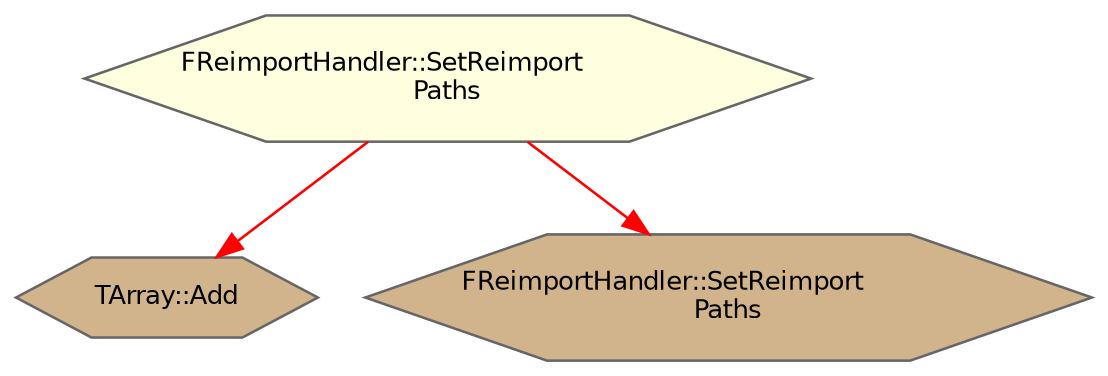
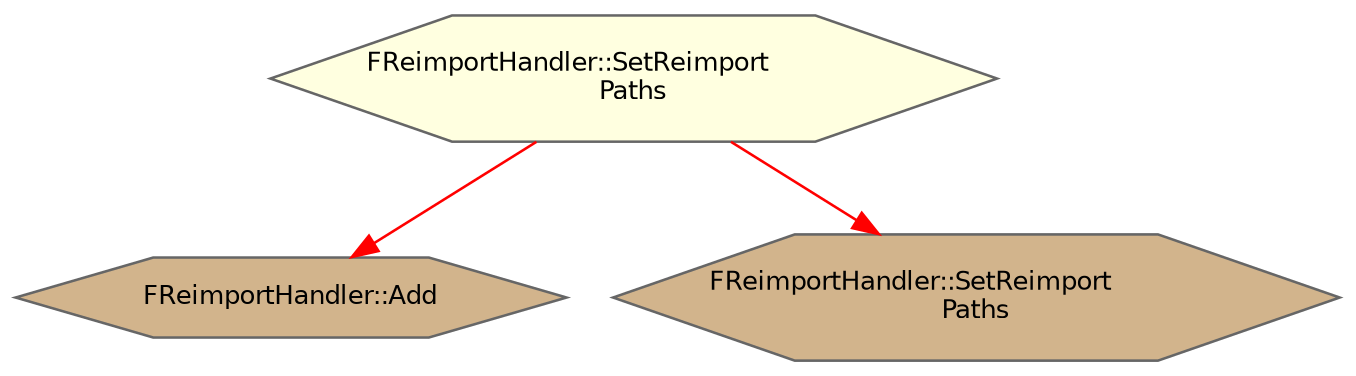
node "TArray::Add": label "TArray::Add" -> "FReimportHandler::Add"
